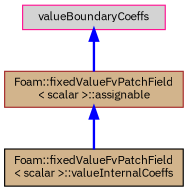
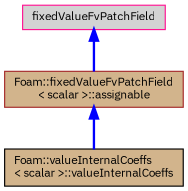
node "valueBoundaryCoeffs": label "valueBoundaryCoeffs" -> "fixedValueFvPatchField"
node "Foam::fixedValueFvPatchField < scalar >::valueInternalCoeffs": label "Foam::fixedValueFvPatchField < scalar >::valueInternalCoeffs" -> "Foam::valueInternalCoeffs < scalar >::valueInternalCoeffs"
